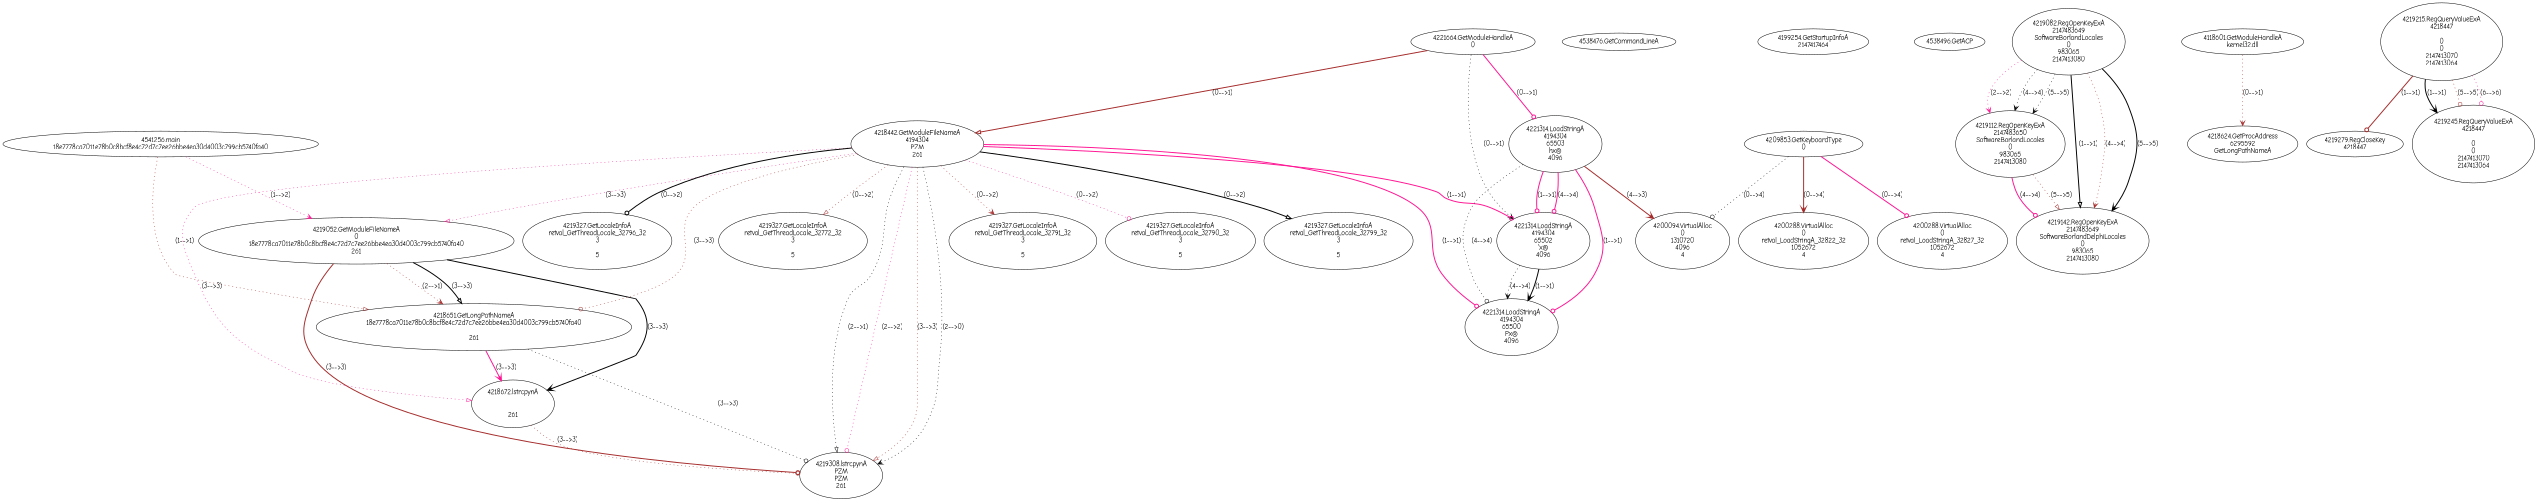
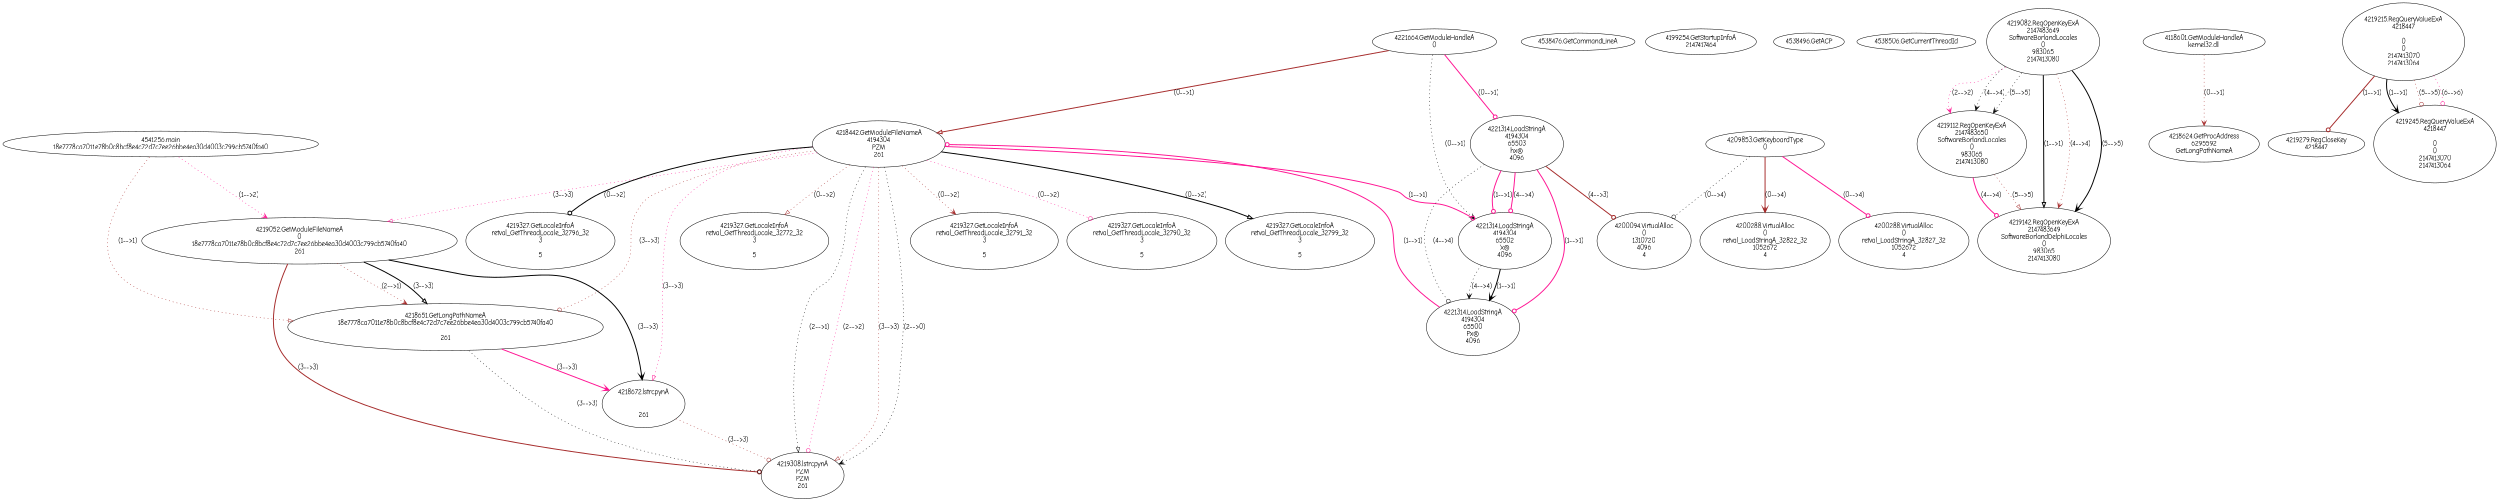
node "4538506.GetCurrentThreadId": added
edge "4218442.GetModuleFileNameA 4194304 PZM 261" -> "4221314.LoadStringA 4194304 65500 Px@ 4096": reversed
edge "4221314.LoadStringA 4194304 65503 hx@ 4096" -> "4200094.VirtualAlloc 0 1310720 4096 4": arrowhead vee -> odot
